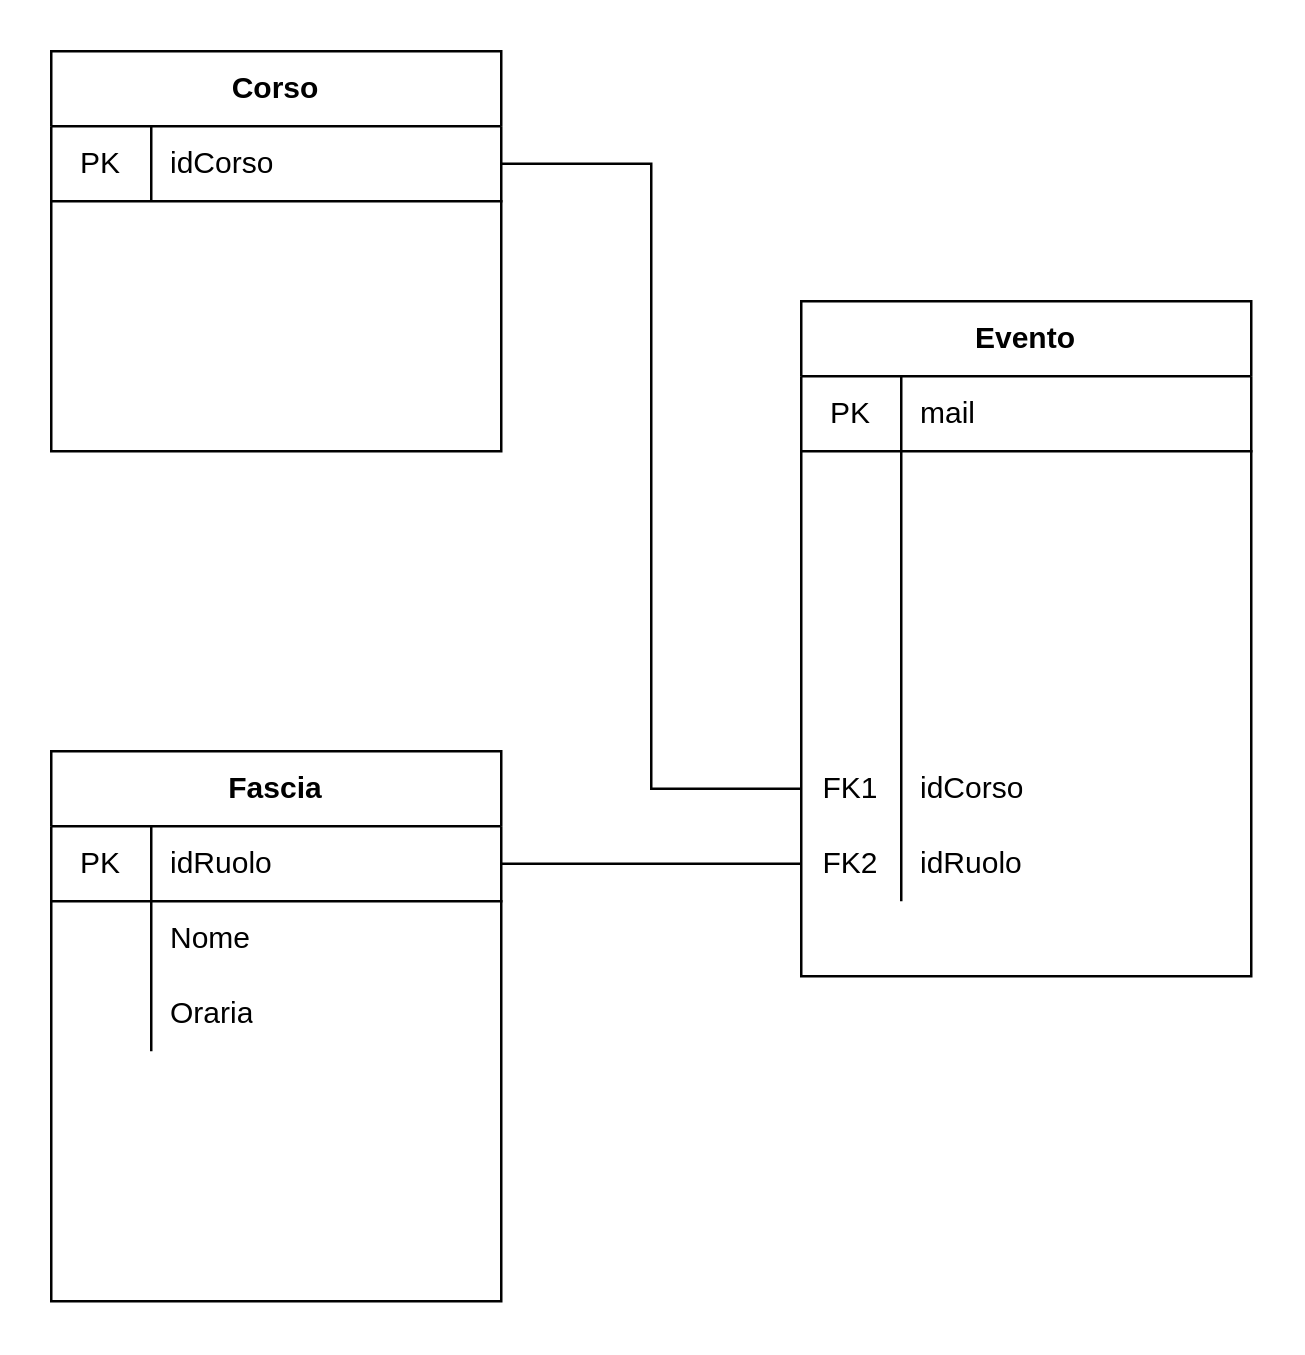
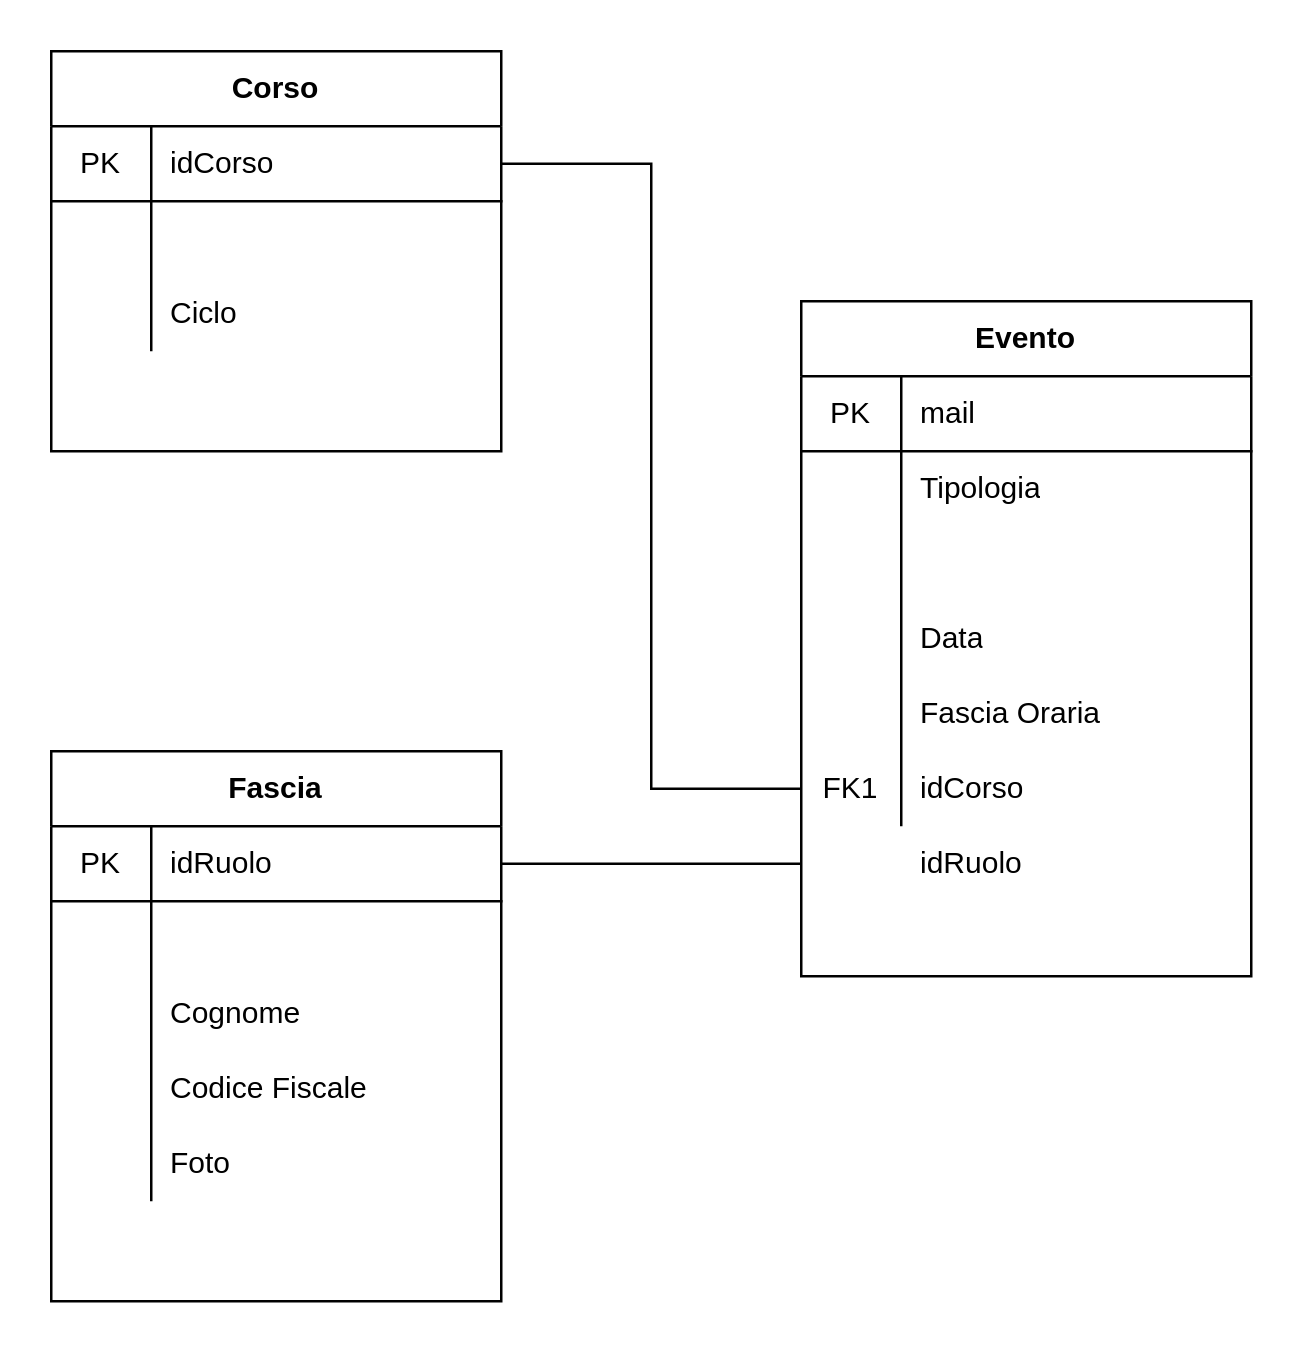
node "Ciclo": added
node "Tipologia": added
node "Data": added
node "Fascia Oraria": added
node "FK2": removed
node "Nome": removed
node "Oraria": label "Oraria" -> "Cognome"
node "Codice Fiscale": added
node "Foto": added
